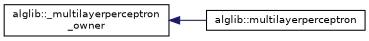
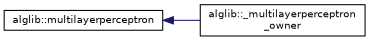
edge "alglib::multilayerperceptron" -> "alglib::_multilayerperceptron _owner": reversed
